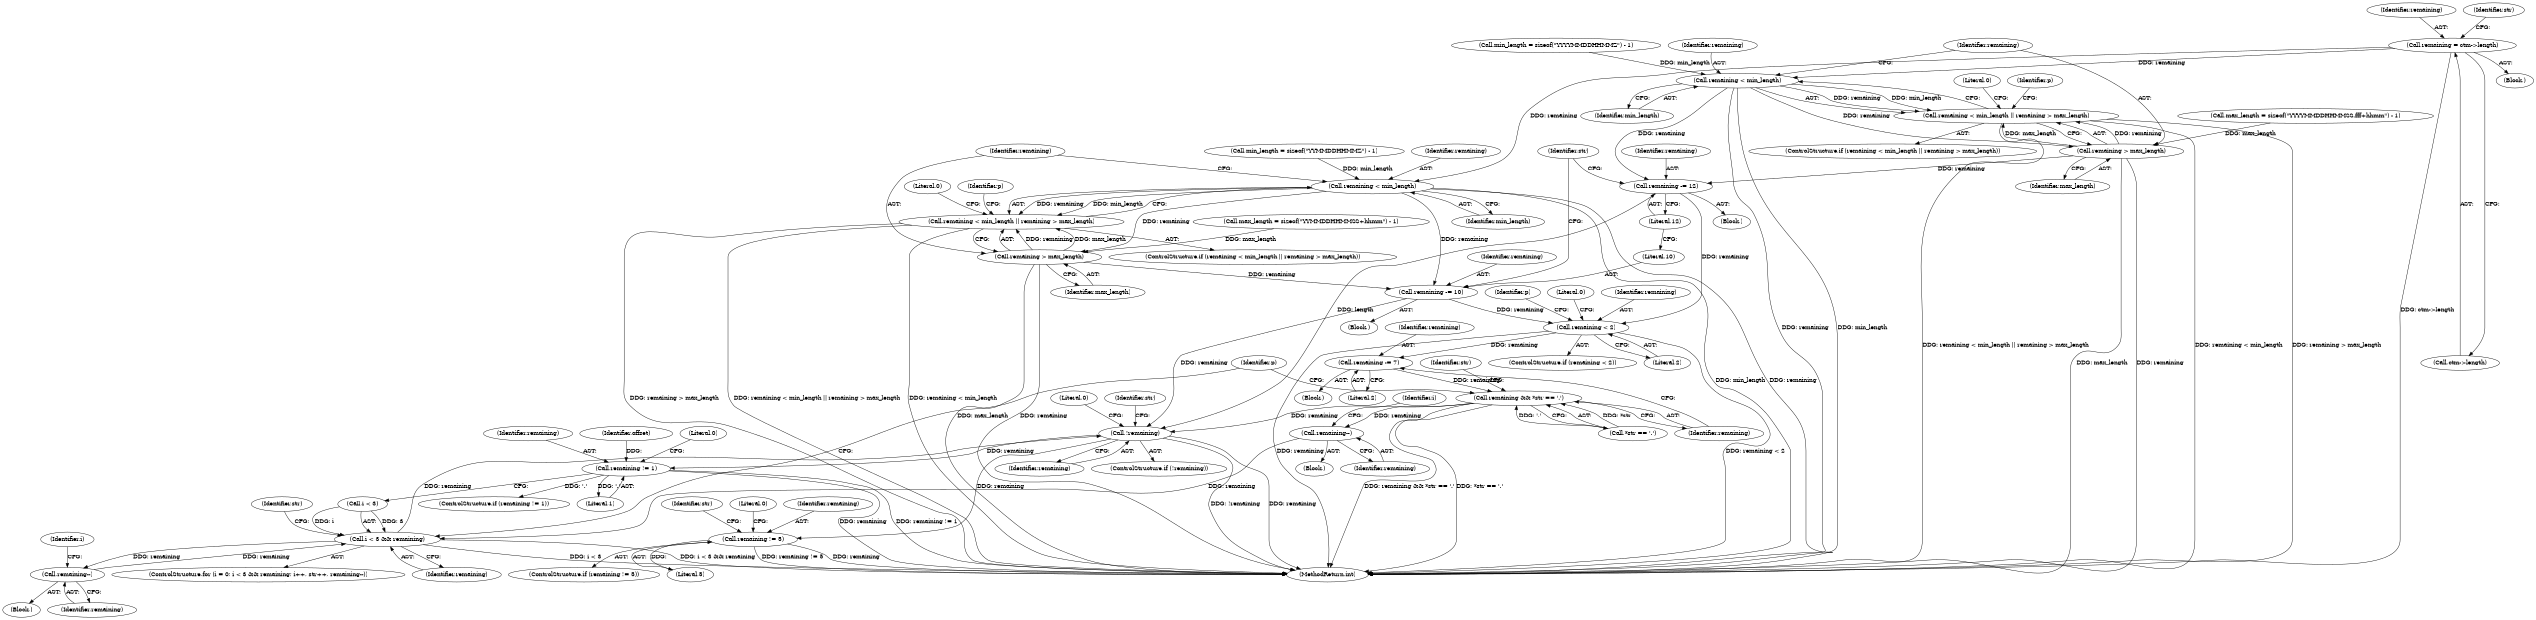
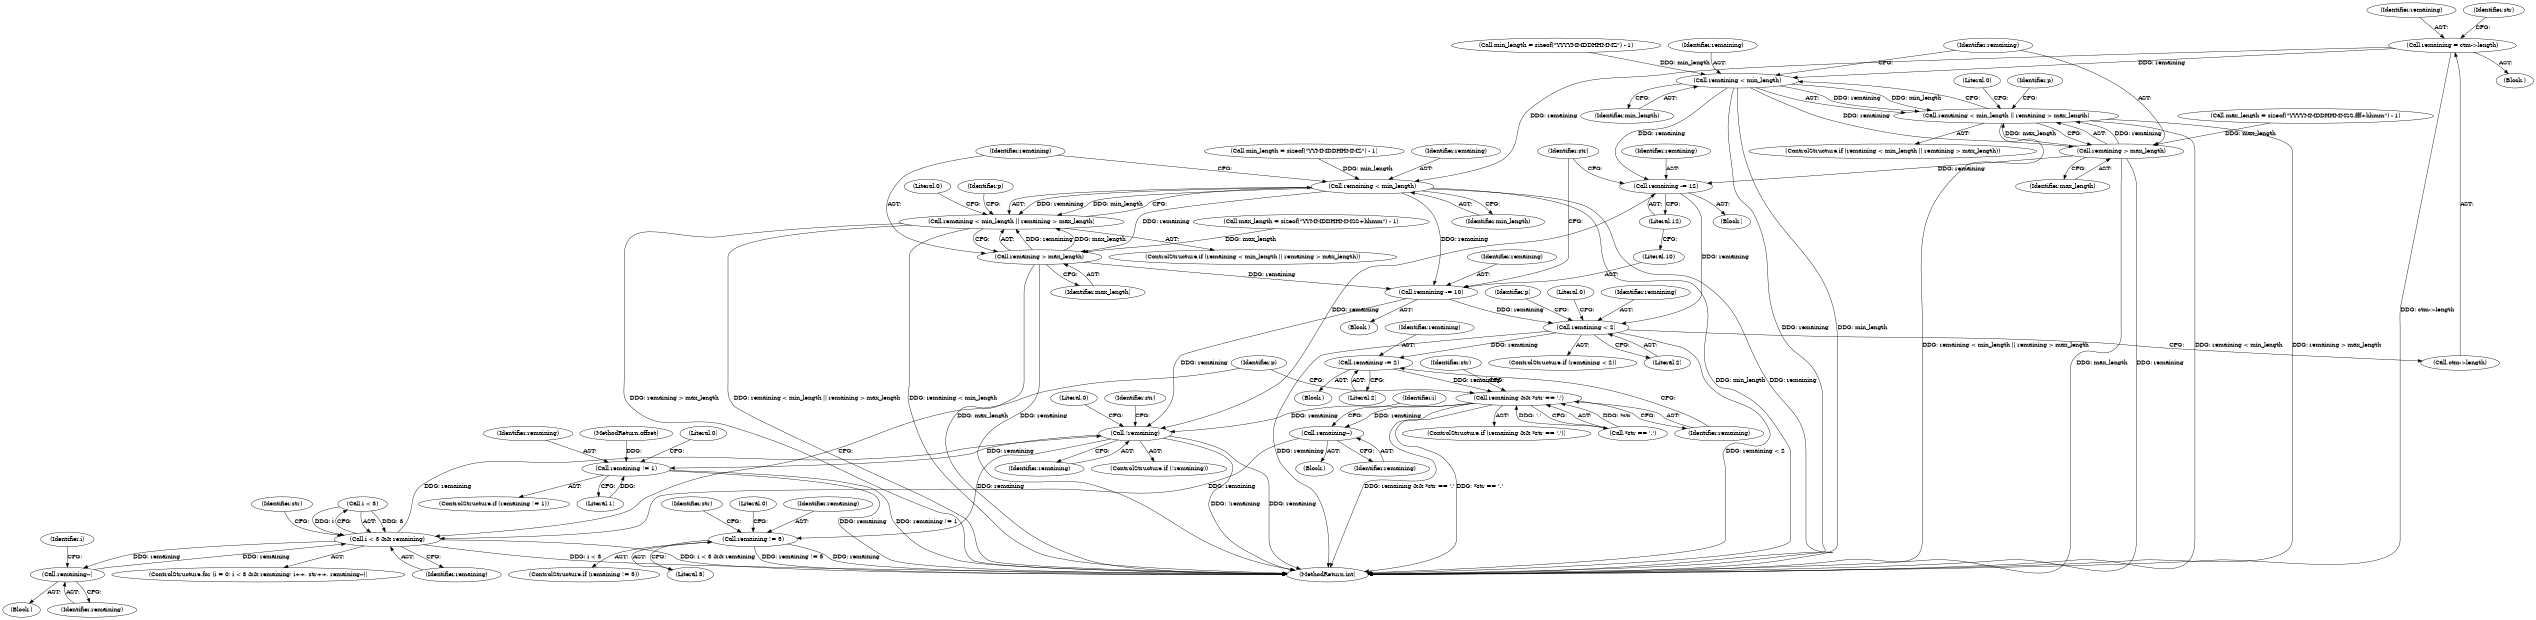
edge "(Call,remaining = ctm->length)" -> "(Call,ctm->length)": now "(Call,remaining < 2)" -> "(Call,ctm->length)"
edge "(Call,remaining -= 12)" -> "(Call,!remaining)": label "DDG: length" -> "DDG: remaining"
node "(Call,remaining -= 7)": label "(Call,remaining -= 7)" -> "(Call,remaining -= 2)"
node "(Identifier,offset)": label "(Identifier,offset)" -> "(MethodReturn,offset)"
node "(ControlStructure,if (remaining && *str == '.'))": added
edge "(Call,remaining != 1)" -> "(ControlStructure,if (remaining != 1))": label "DDG: '.'" -> "AST: "
edge "(Call,remaining != 1)" -> "(Literal,1)": label "DDG: '.'" -> "CFG: "
edge "(Literal,1)" -> "(Call,remaining != 1)": label "AST: " -> "DDG: "
edge "(Call,remaining != 1)" -> "(Call,i < 3)": now "(Call,i < 3 && remaining)" -> "(Call,i < 3)"
edge "(Call,remaining != 5)" -> "(Literal,5)": label "DDG: " -> "CFG: "
